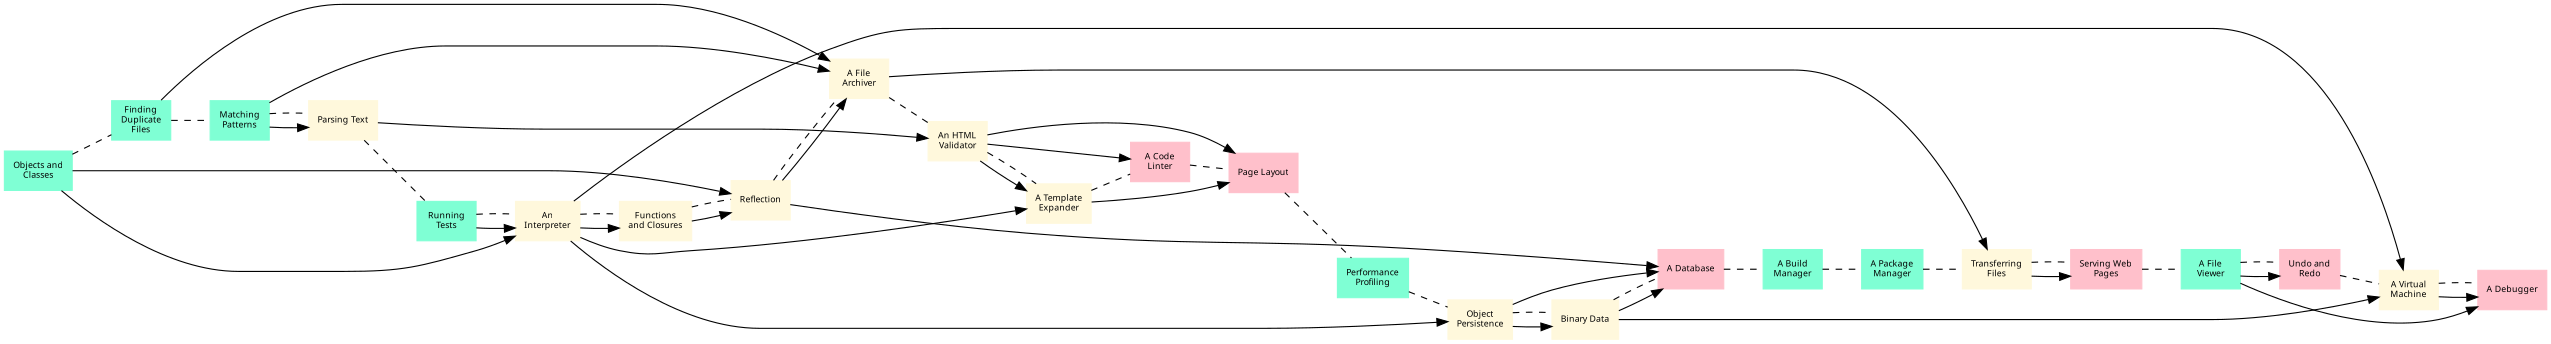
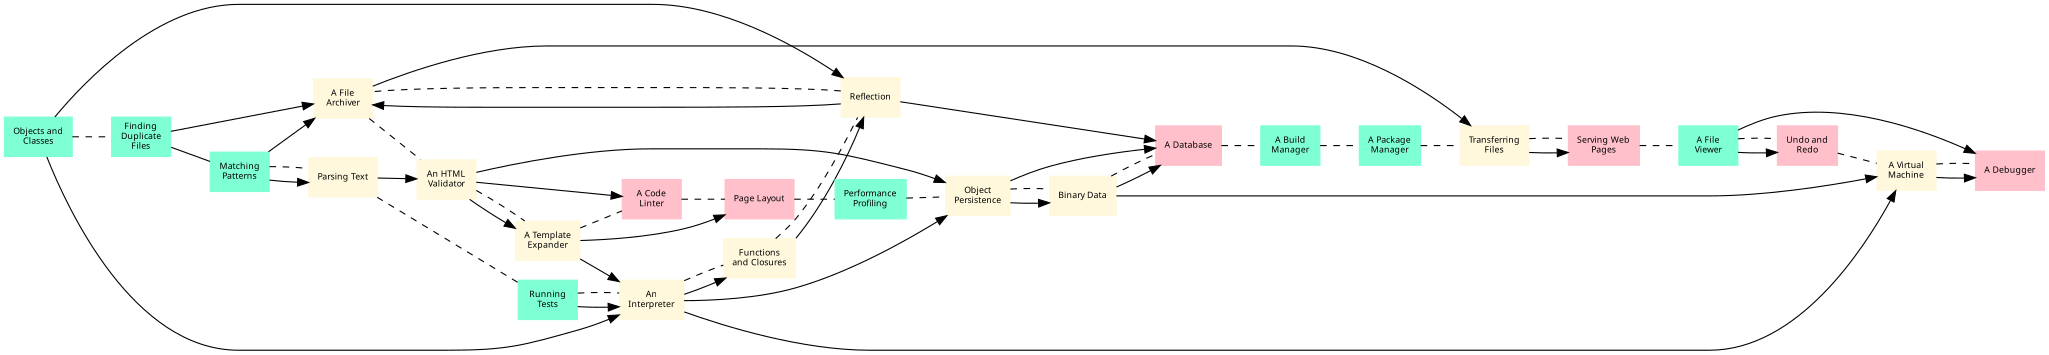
edge "Finding" -- "Matching": style dashed -> solid
edge "An HTML" -> "Page Layout": now "An HTML" -> "Object"
edge "An" -> "A Template": reversed
